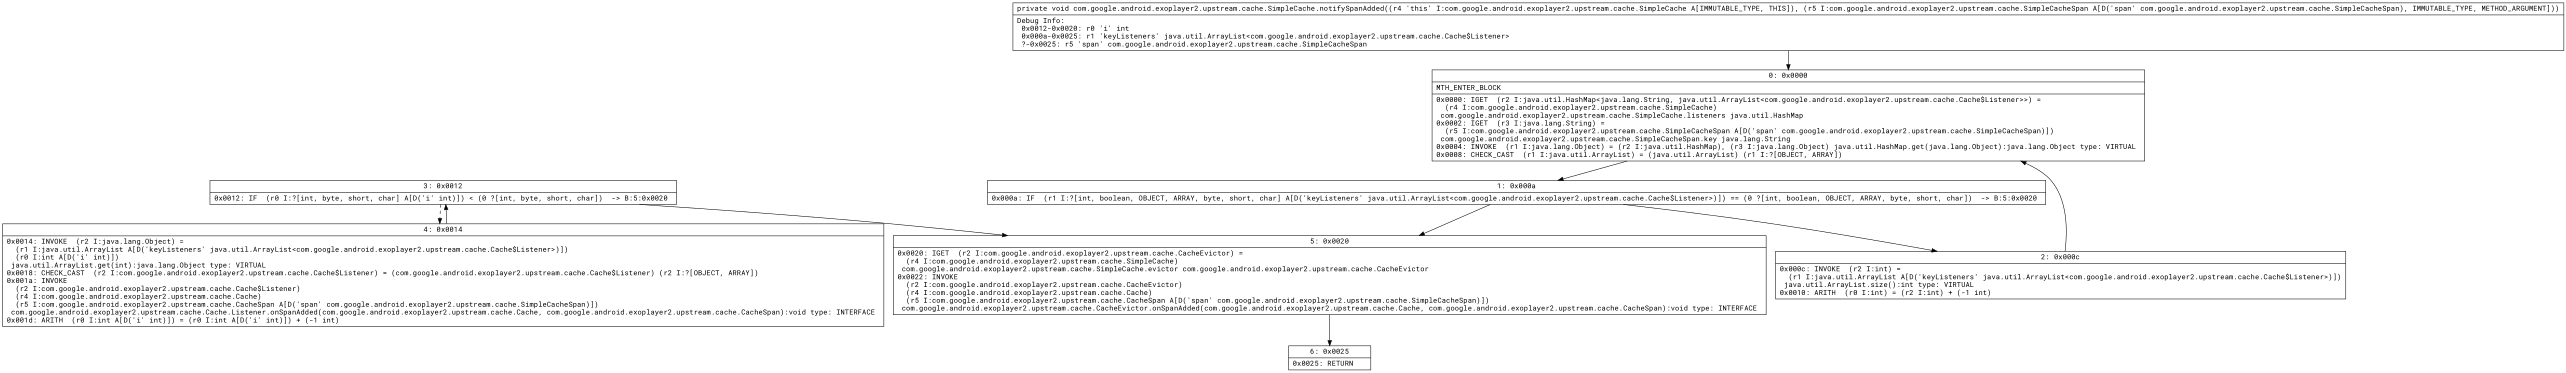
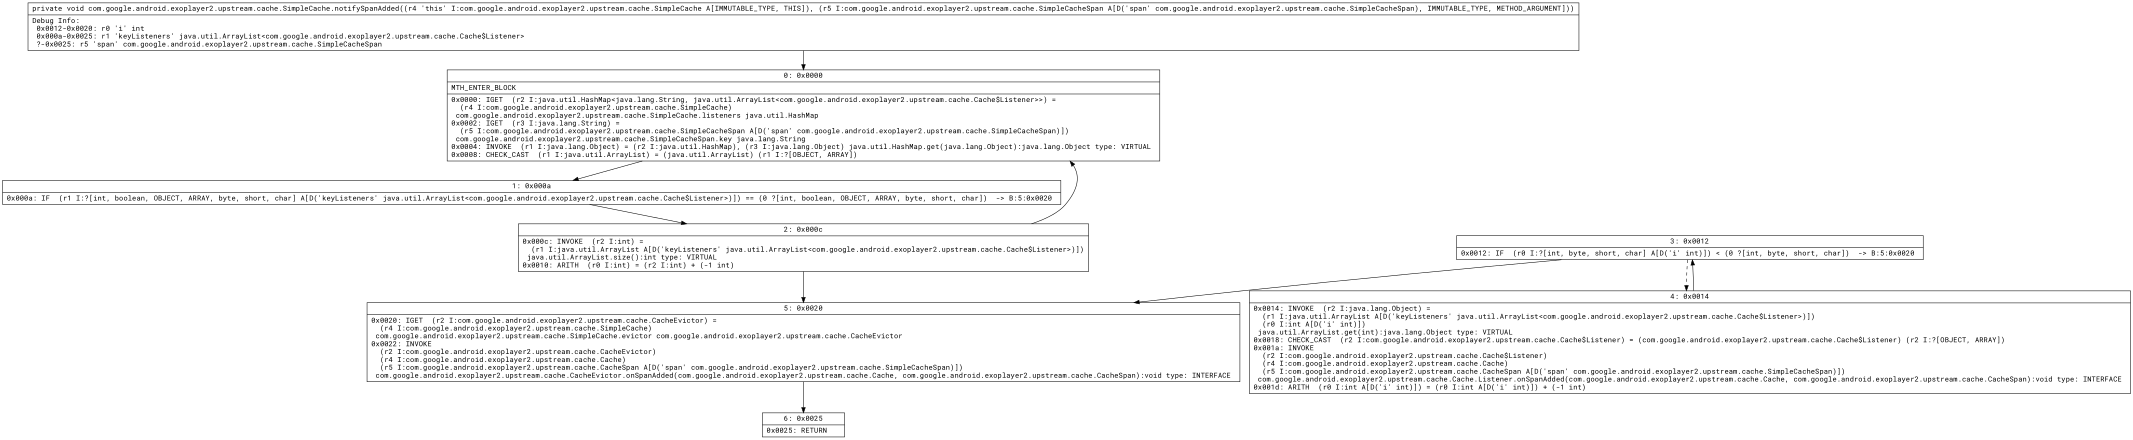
edge "1: 0x000a" -> "5: 0x0020": now "2: 0x000c" -> "5: 0x0020"
